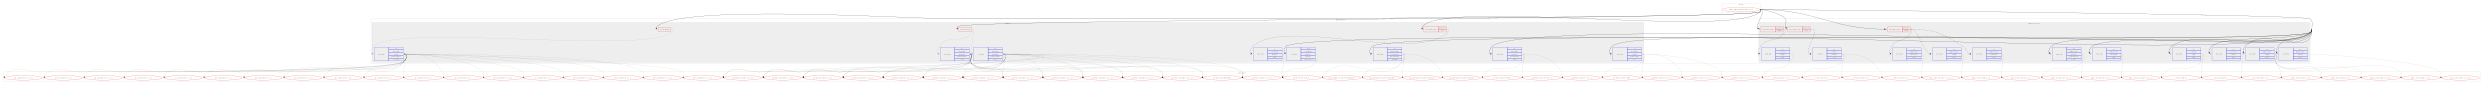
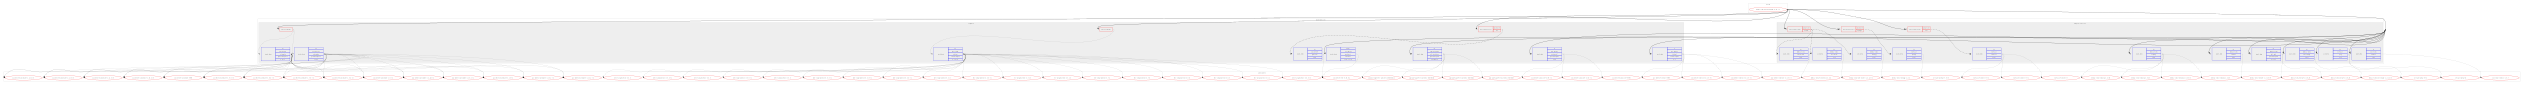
node "sys-devel/automake-1.6.3-r2": added
